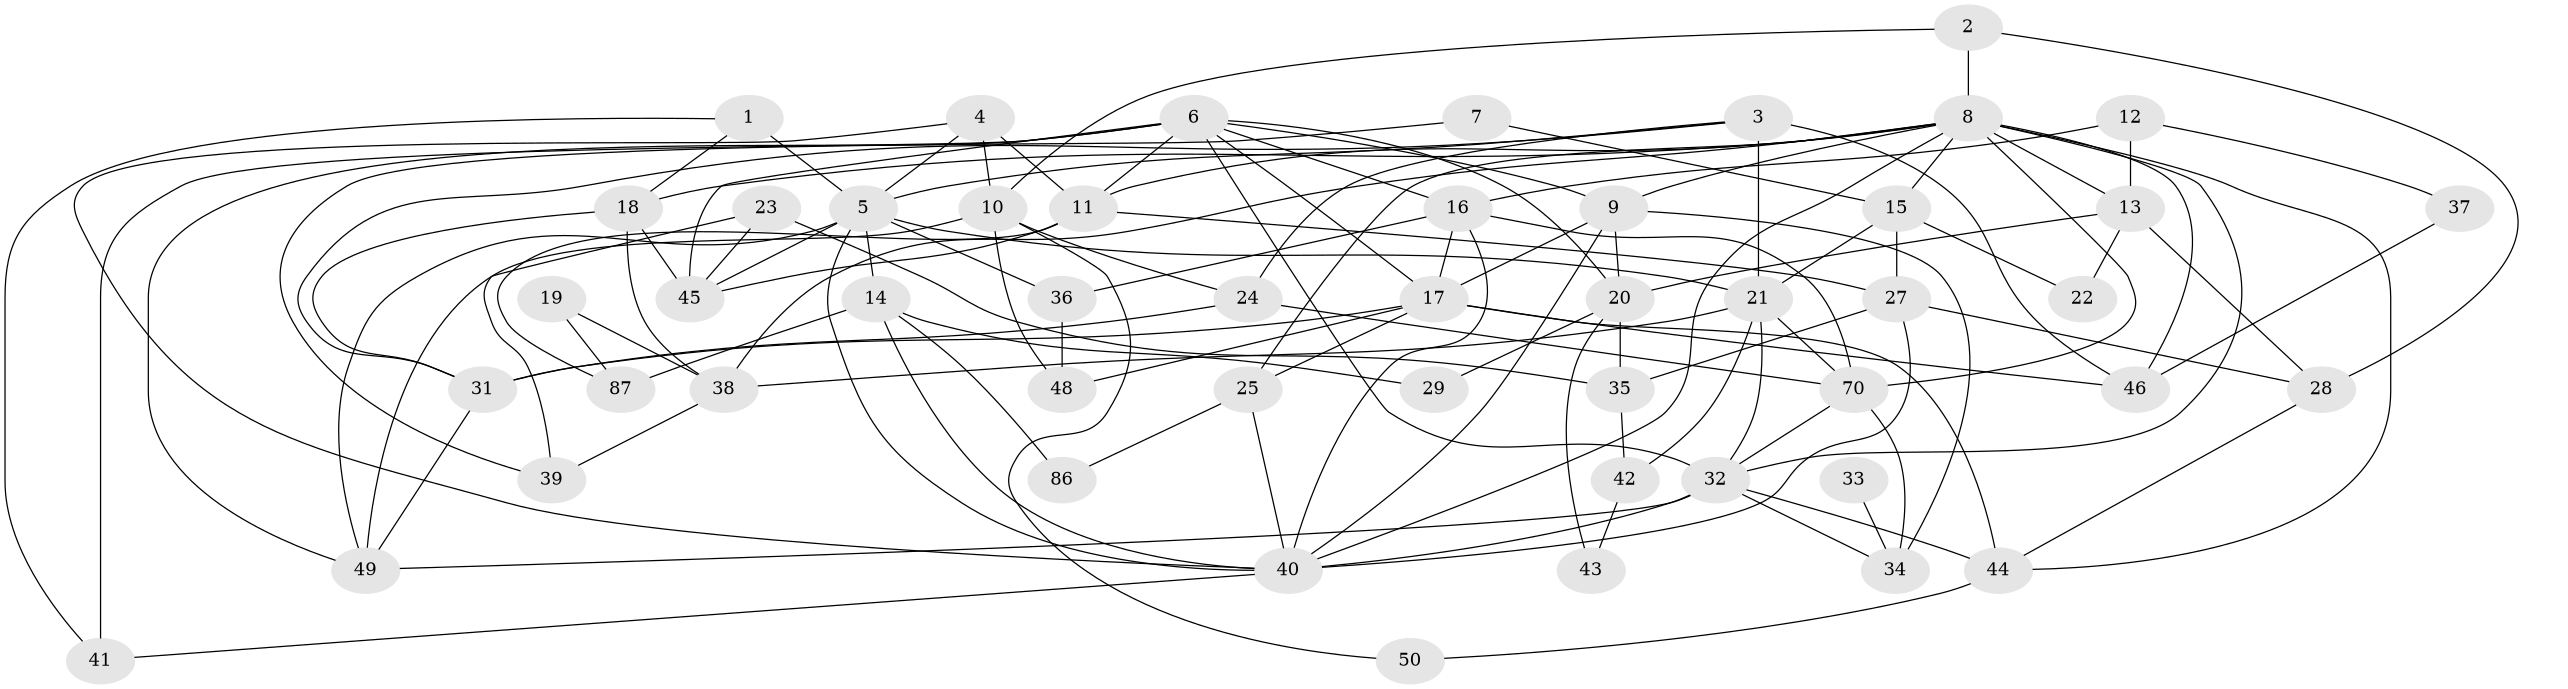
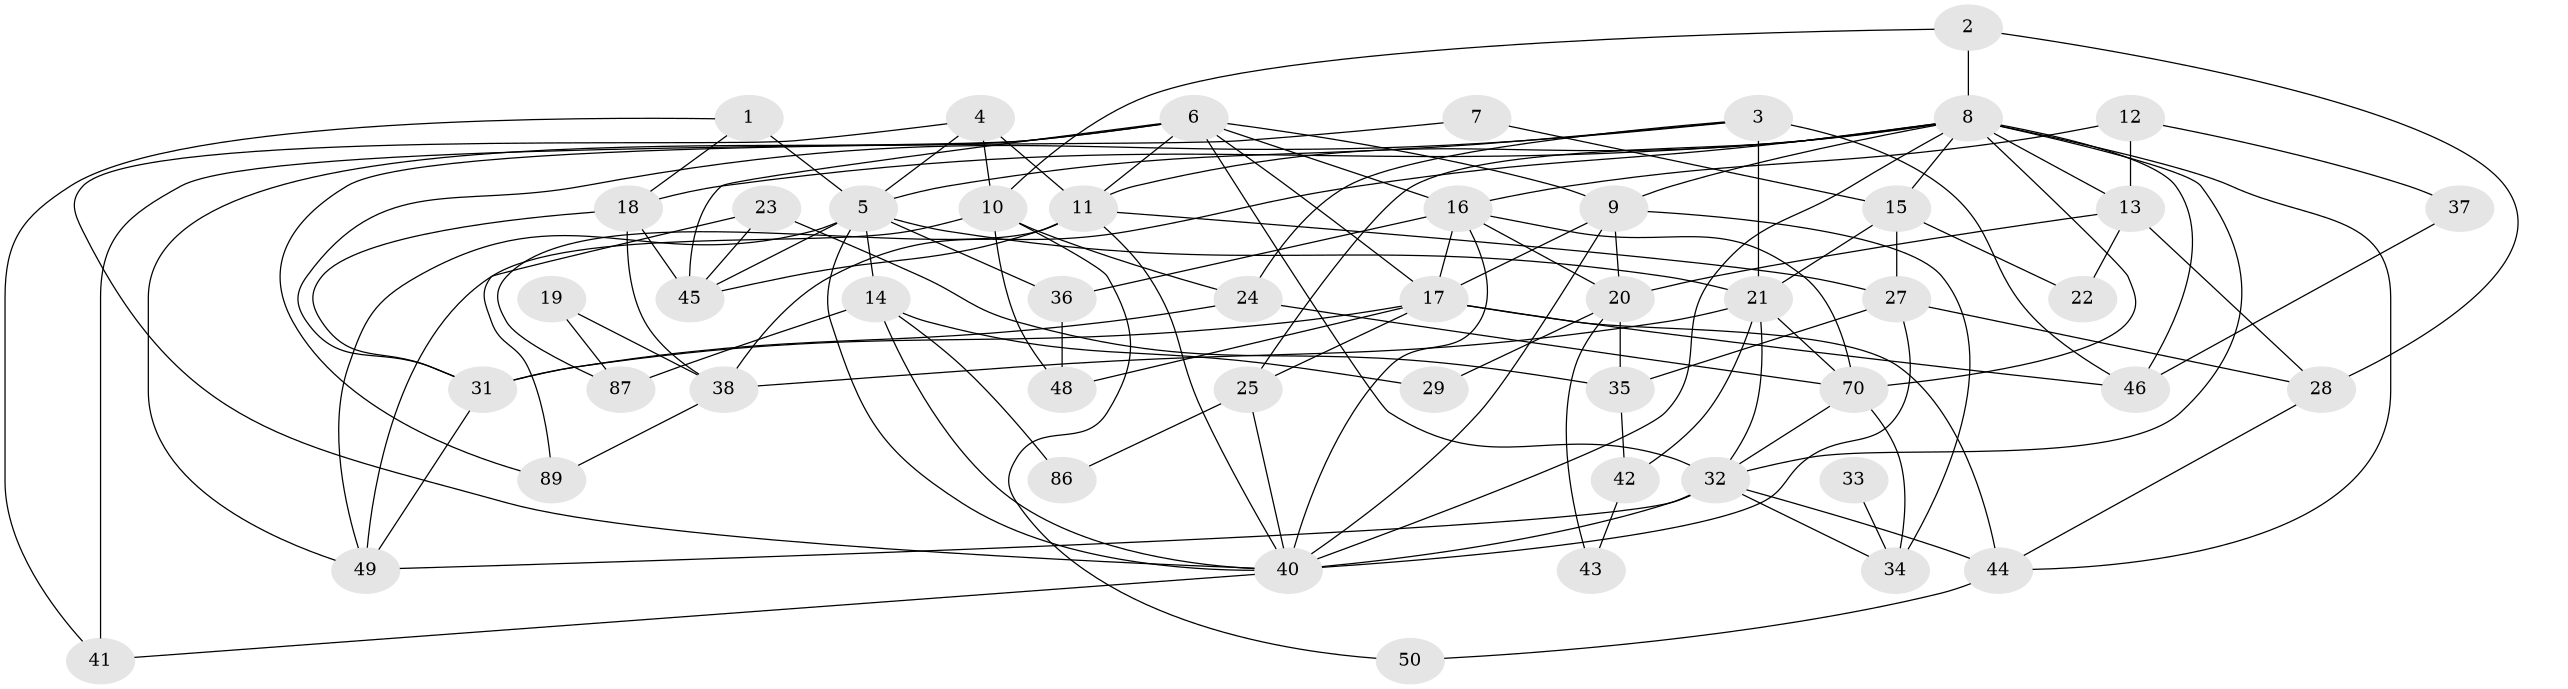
edge "6" -- "20": now "16" -- "20"
edge "11" -- "40": added
node "39": label "39" -> "89"
